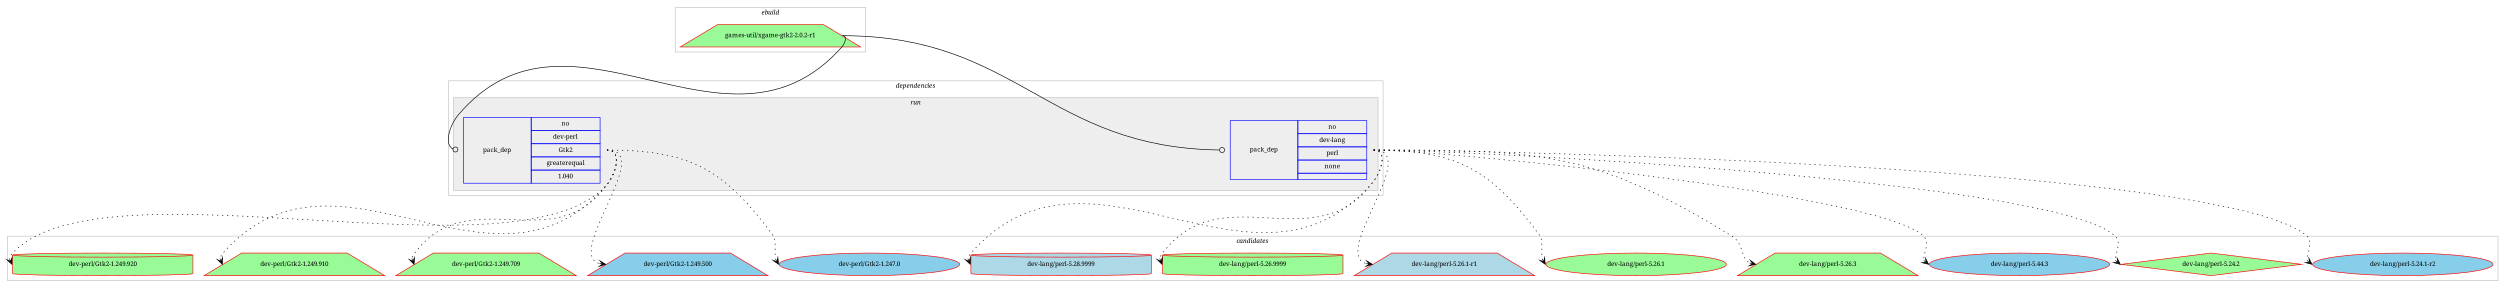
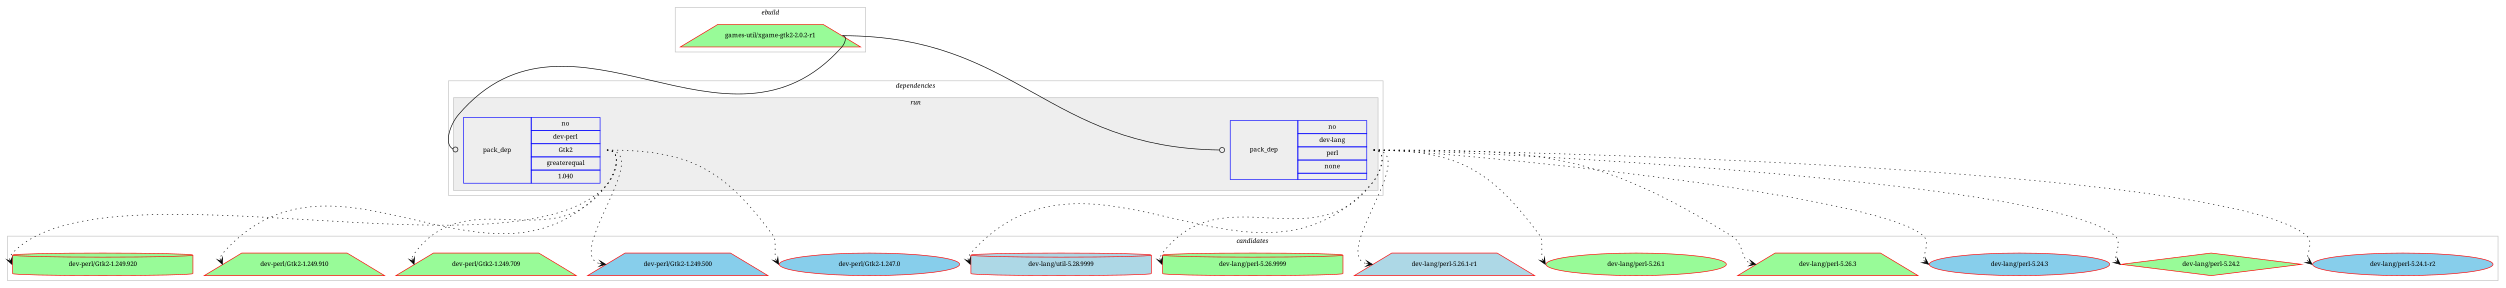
node "dev-lang/perl-5.28.9999": label "dev-lang/perl-5.28.9999" -> "dev-lang/util-5.28.9999"
node "dev-lang/perl-5.44.3": label "dev-lang/perl-5.44.3" -> "dev-lang/perl-5.24.3"
